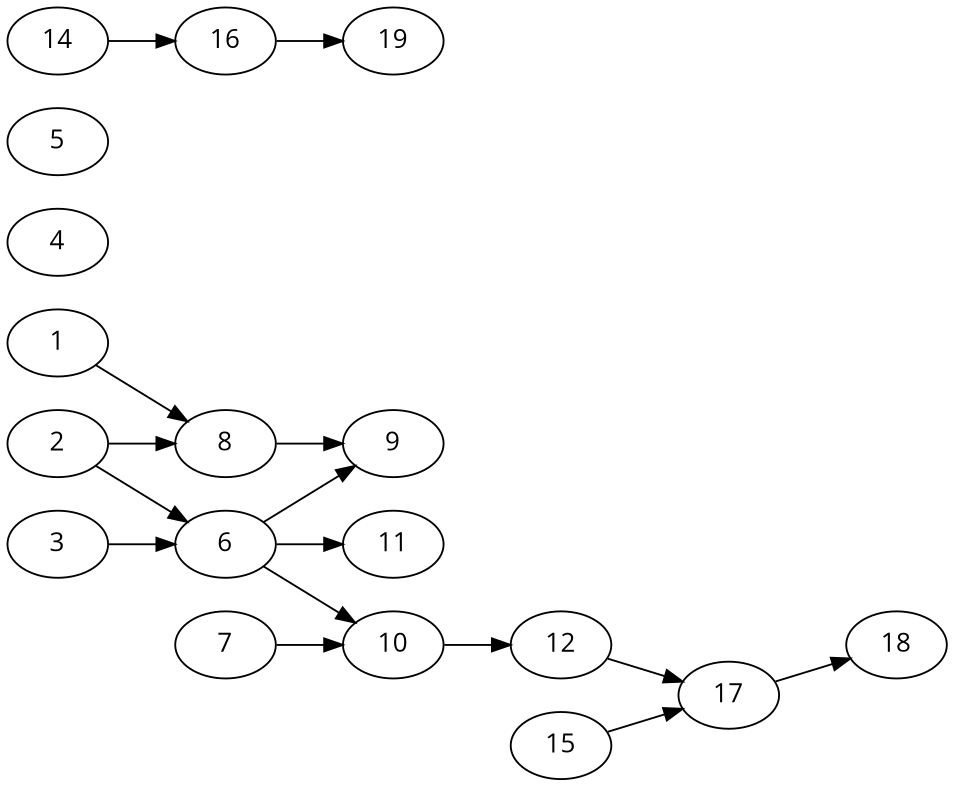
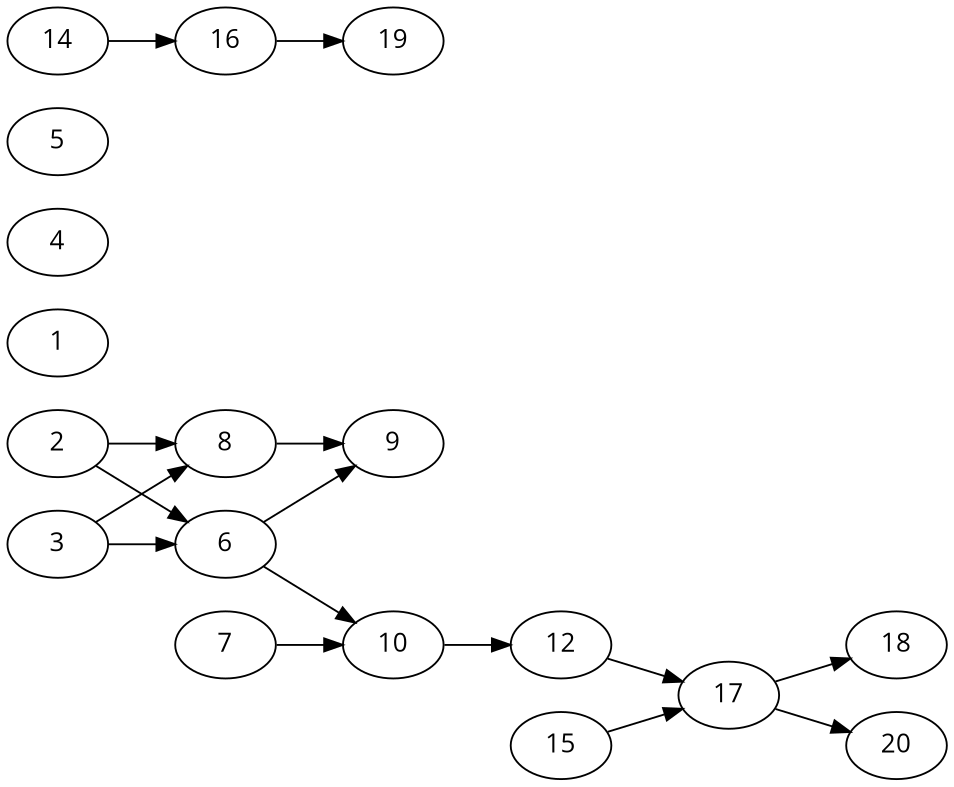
edge "1" -> "8": now "3" -> "8"
node "11": removed
node "20": added
